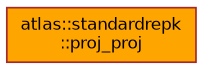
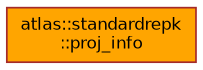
node "atlas::standardrepk ::proj_proj": label "atlas::standardrepk ::proj_proj" -> "atlas::standardrepk ::proj_info"
